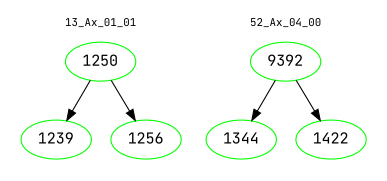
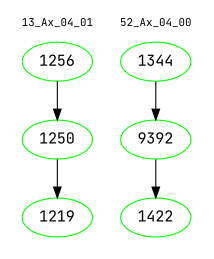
cluster "13_Ax_01_01": label "13_Ax_01_01" -> "13_Ax_04_01"
edge "1250" -> "1256": reversed
edge "9392" -> "1344": reversed
node "1239": label "1239" -> "1219"
